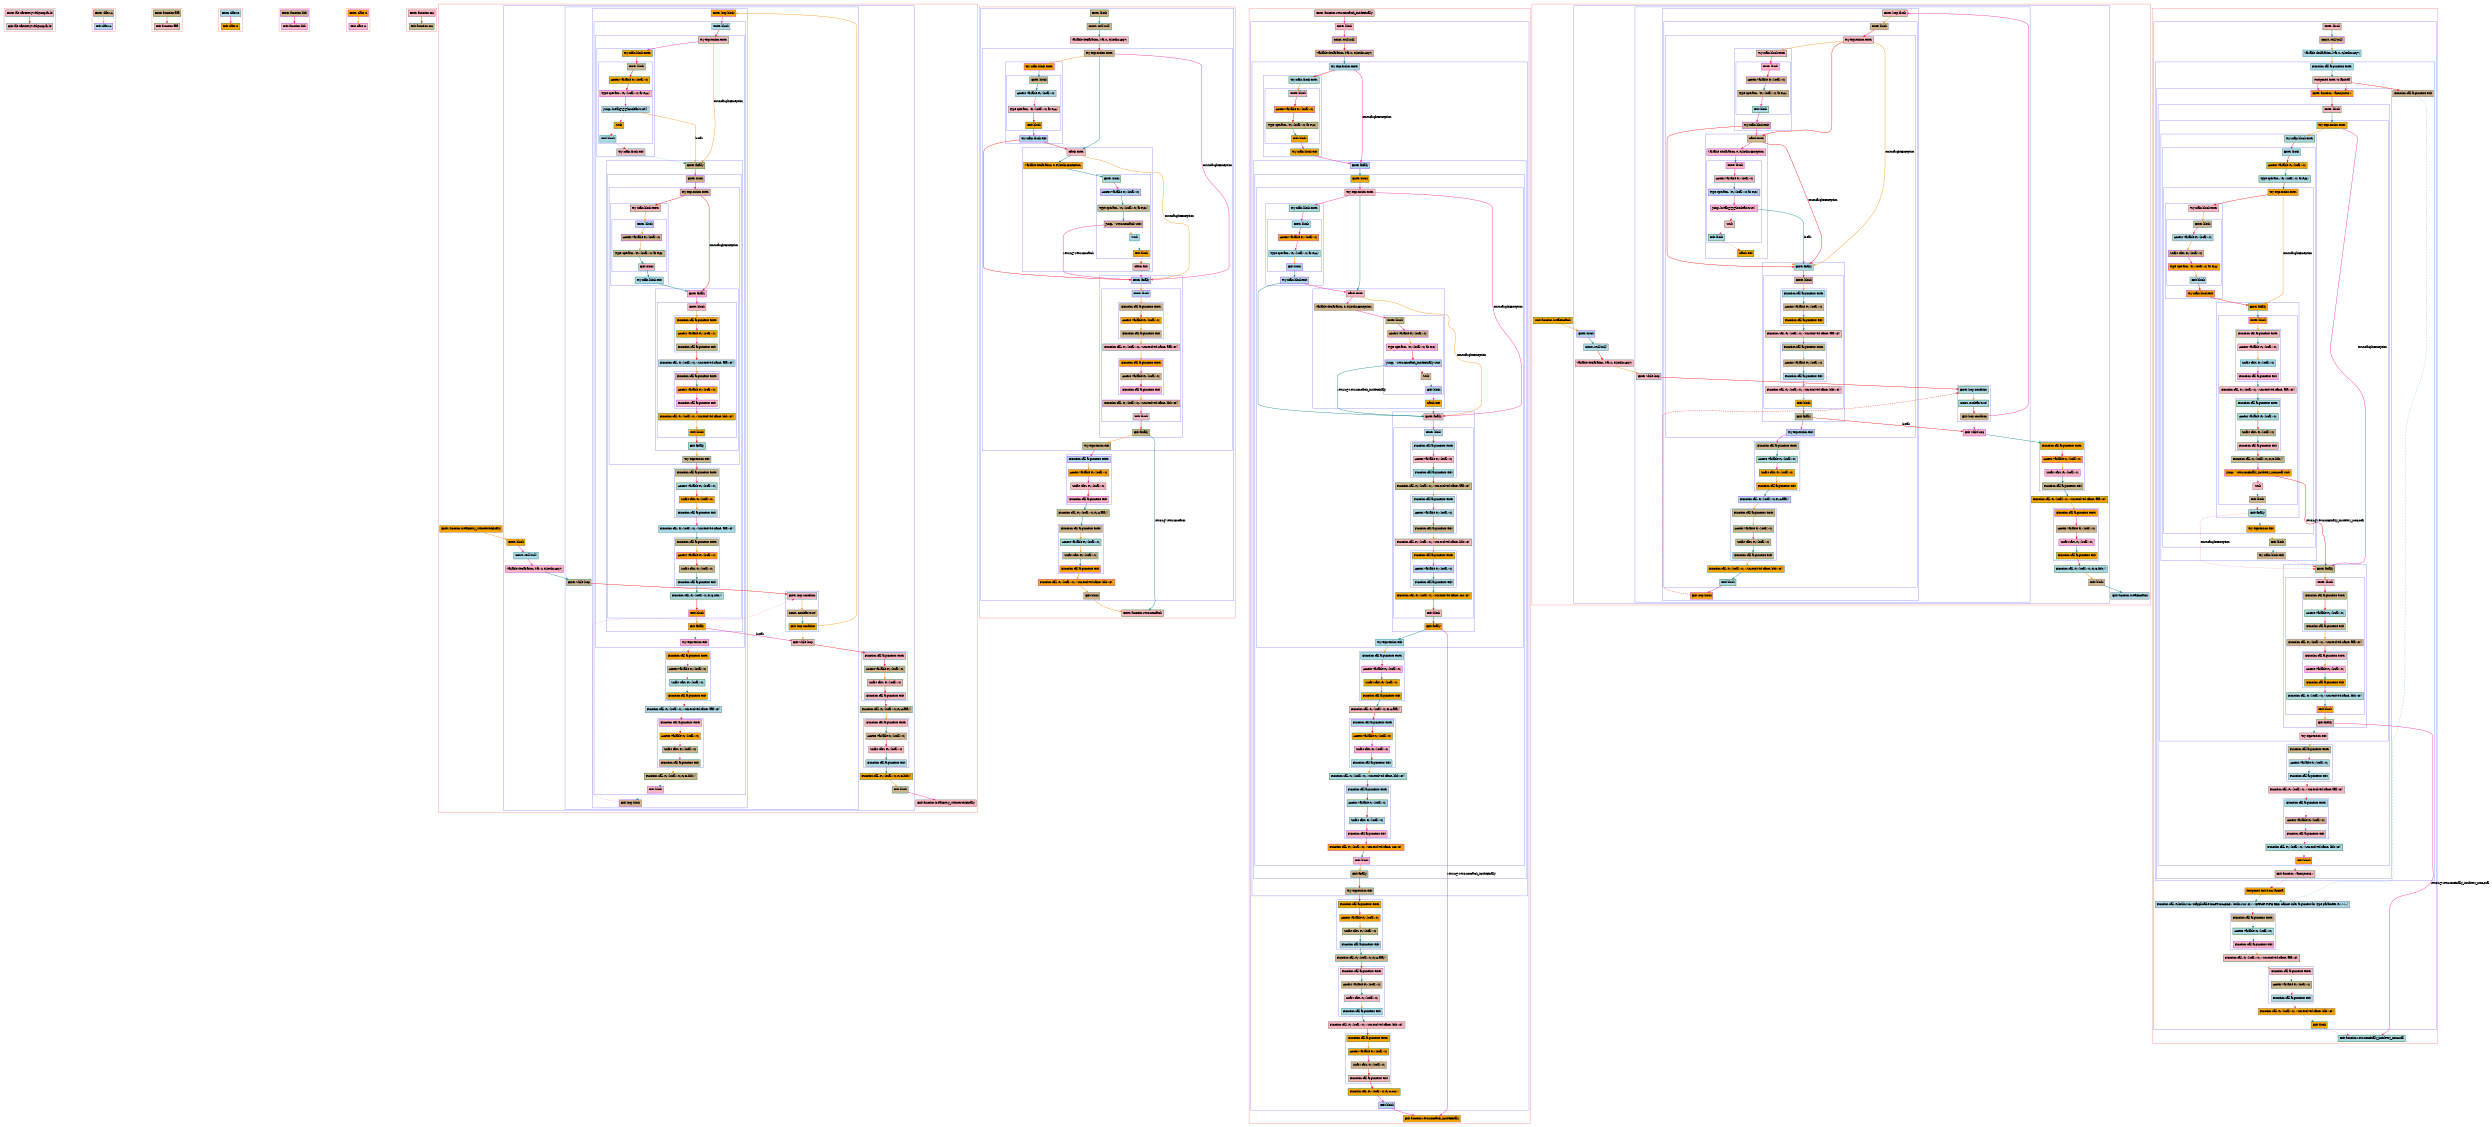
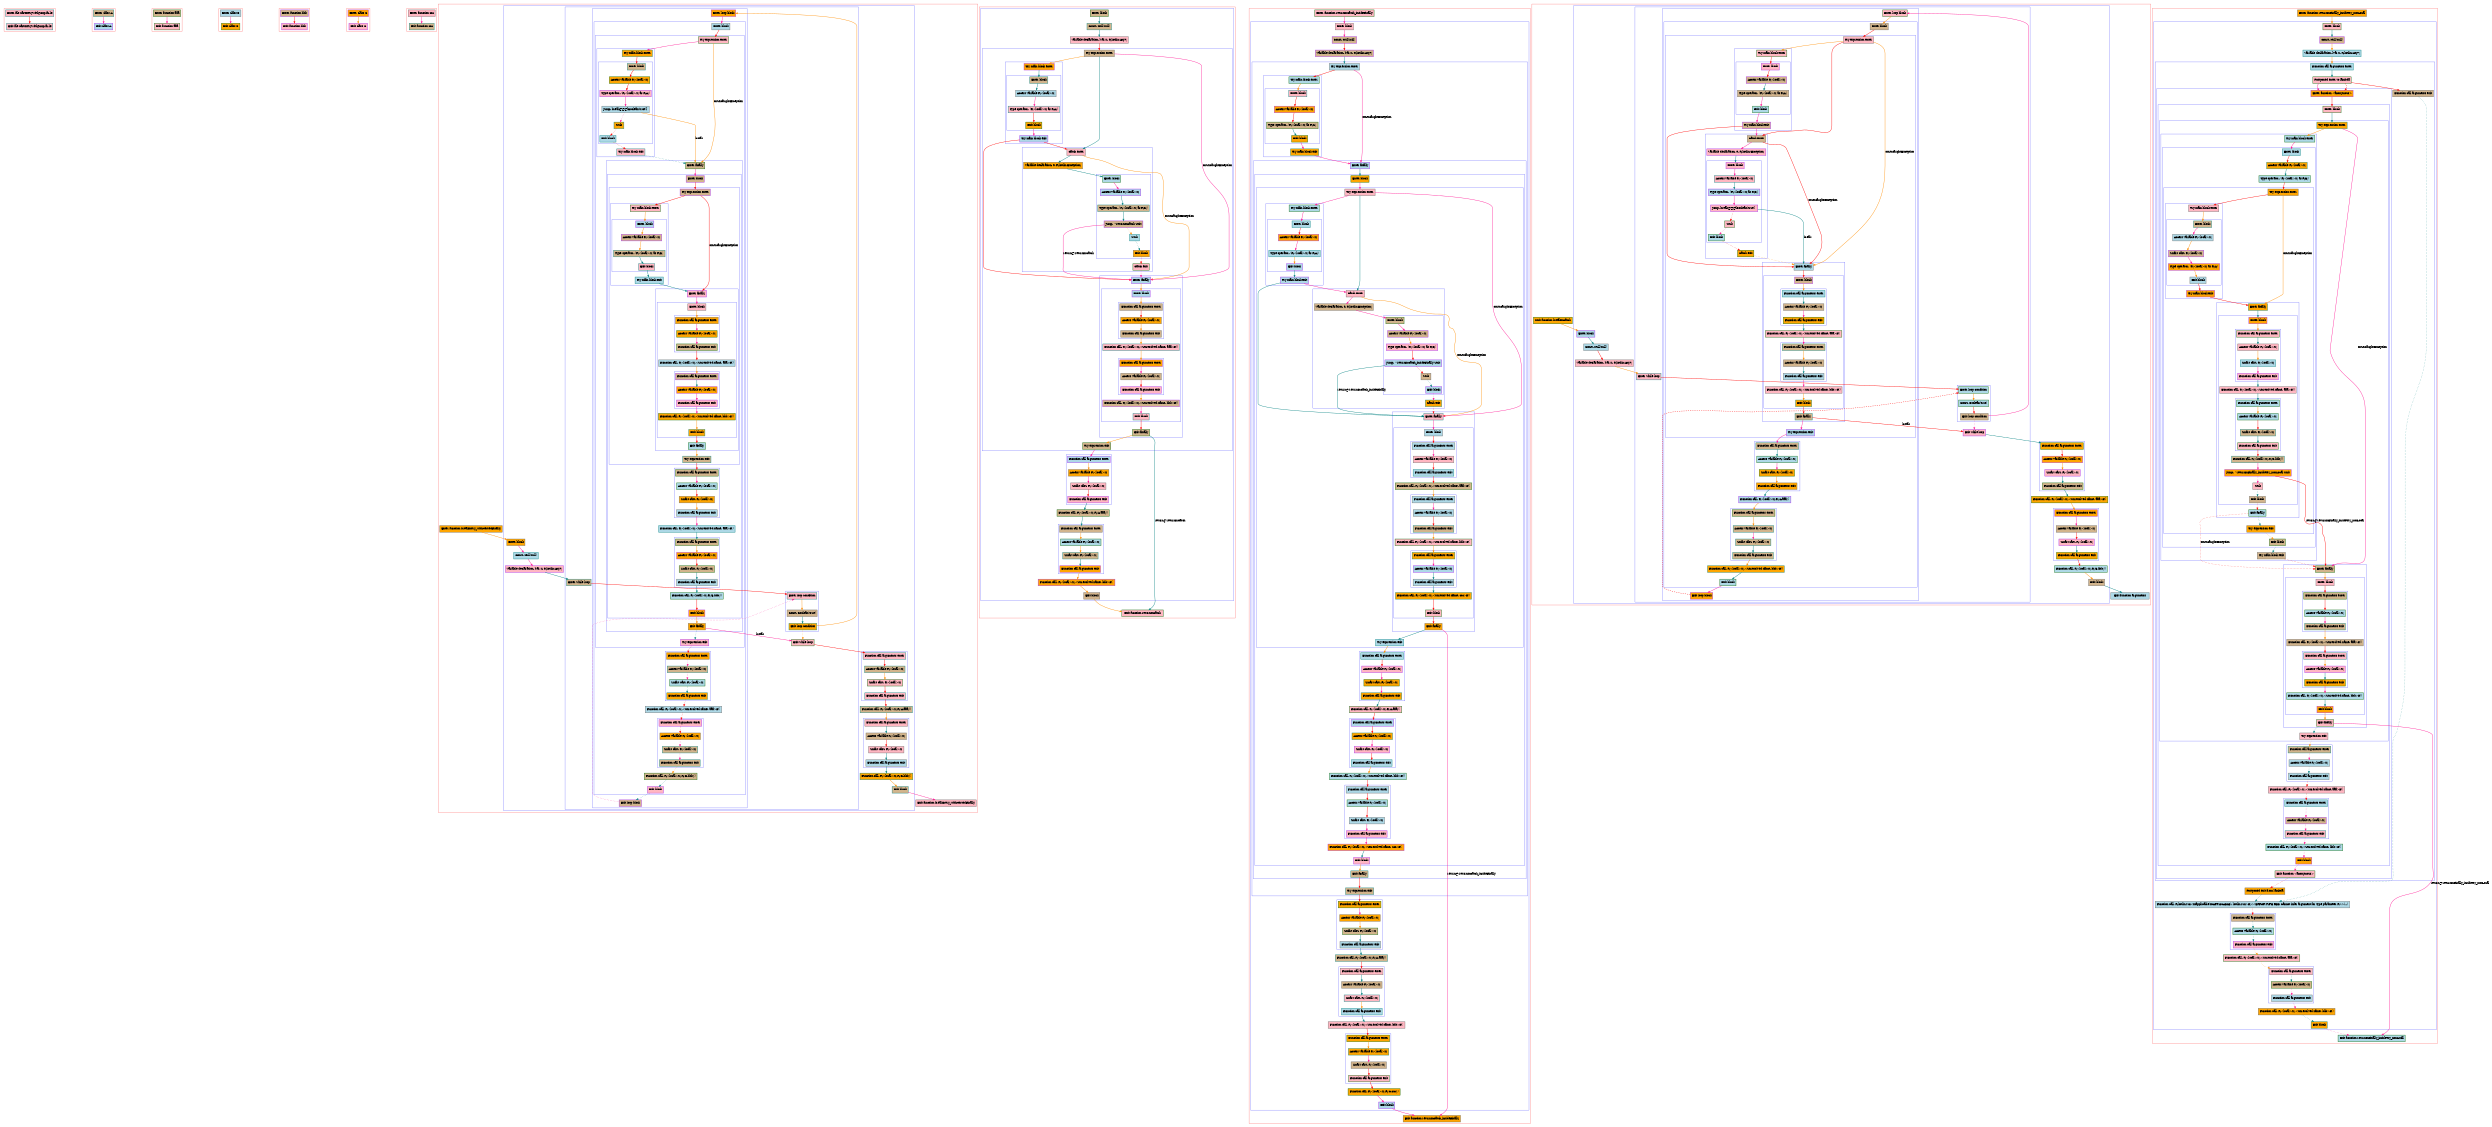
node "Enter function returnInFinally_insideTry_nonLocal": added
edge "Enter class A" -> "Exit class A": color darkorange -> deeppink
edge "Enter function ccc" -> "Exit function ccc": color red -> deeppink
node "Exit function breakInCatch": label "Exit function breakInCatch" -> "Exit function arguments"
node "Enter function returnInCatch": label "Enter function returnInCatch" -> "Exit function returnInCatch"
